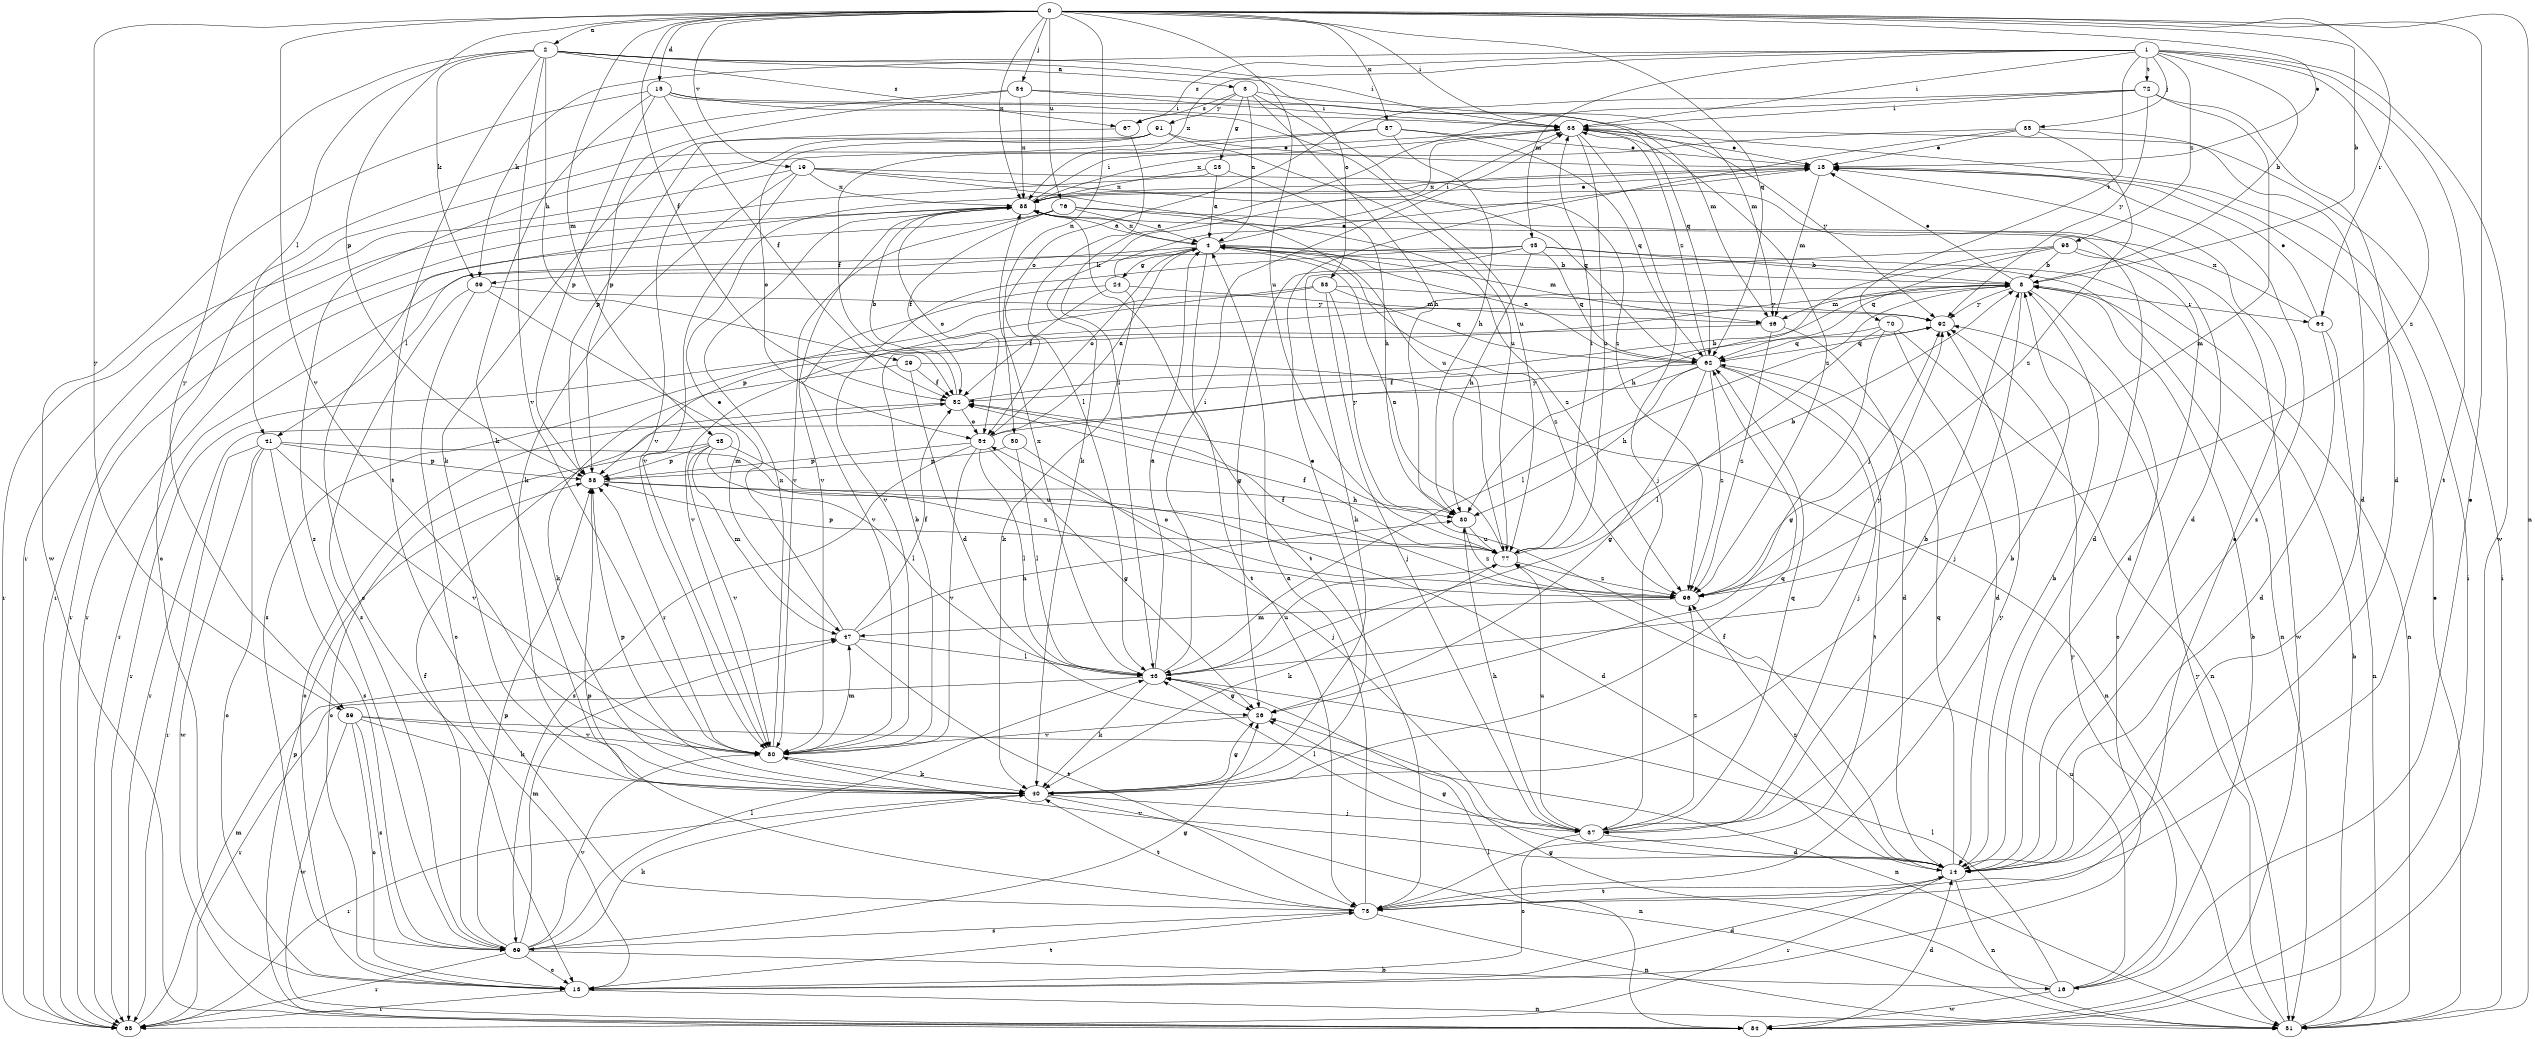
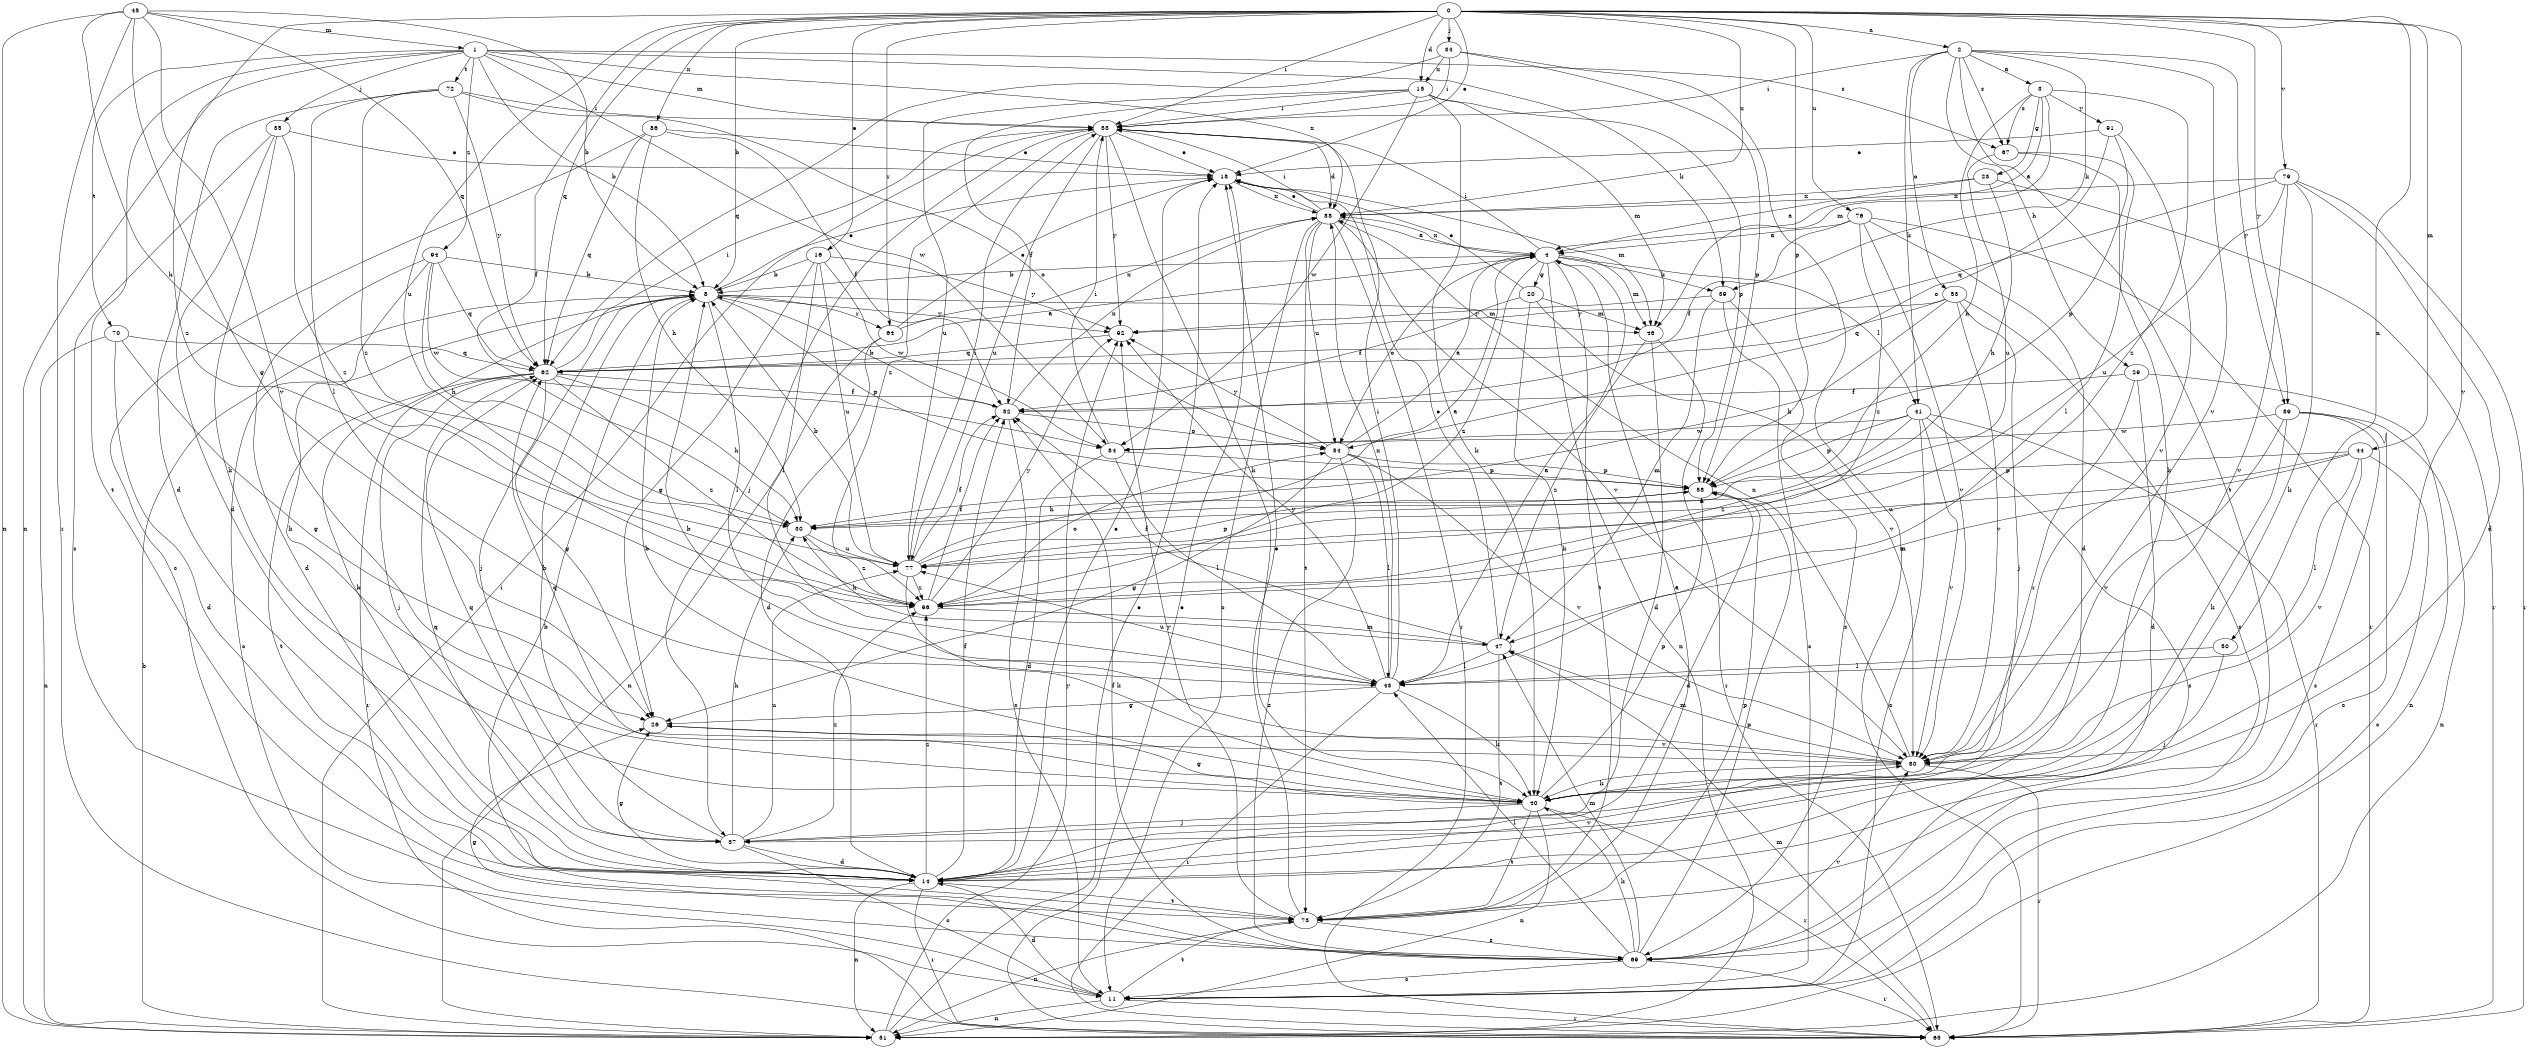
edge "1" -> "45": reversed
edge "1" -> "33": label "i" -> "m"
edge "0" -> "52": now "0" -> "30"
node "87": label "87" -> "86"
edge "34" -> "88": now "34" -> "15"
node "19": label "19" -> "79"
edge "33" -> "88": label "x" -> "d"
edge "72" -> "92": now "72" -> "62"
edge "91" -> "77": now "67" -> "77"
edge "2" -> "41": label "l" -> "k"
edge "62" -> "33": label "z" -> "i"
node "95": label "95" -> "94"
node "24": label "24" -> "20"
edge "52" -> "88": label "b" -> "x"
edge "88" -> "54": label "o" -> "u"
edge "72" -> "96": label "m" -> "z"
edge "53" -> "30": label "y" -> "h"
node "48": label "48" -> "44"
edge "35" -> "40": label "e" -> "k"
edge "96" -> "92": label "j" -> "y"
edge "46" -> "96": now "46" -> "47"
edge "50" -> "58": removed, label "p"
edge "14" -> "18": label "s" -> "e"
edge "70" -> "43": removed, label "l"
edge "29" -> "40": label "k" -> "r"
edge "29" -> "26": now "29" -> "14"
edge "80" -> "58": now "80" -> "65"
edge "37" -> "43": removed, label "l"
edge "73" -> "40": reversed
edge "69" -> "16": now "69" -> "8"
node "13": label "13" -> "11"
edge "65" -> "18": added, label "e"
